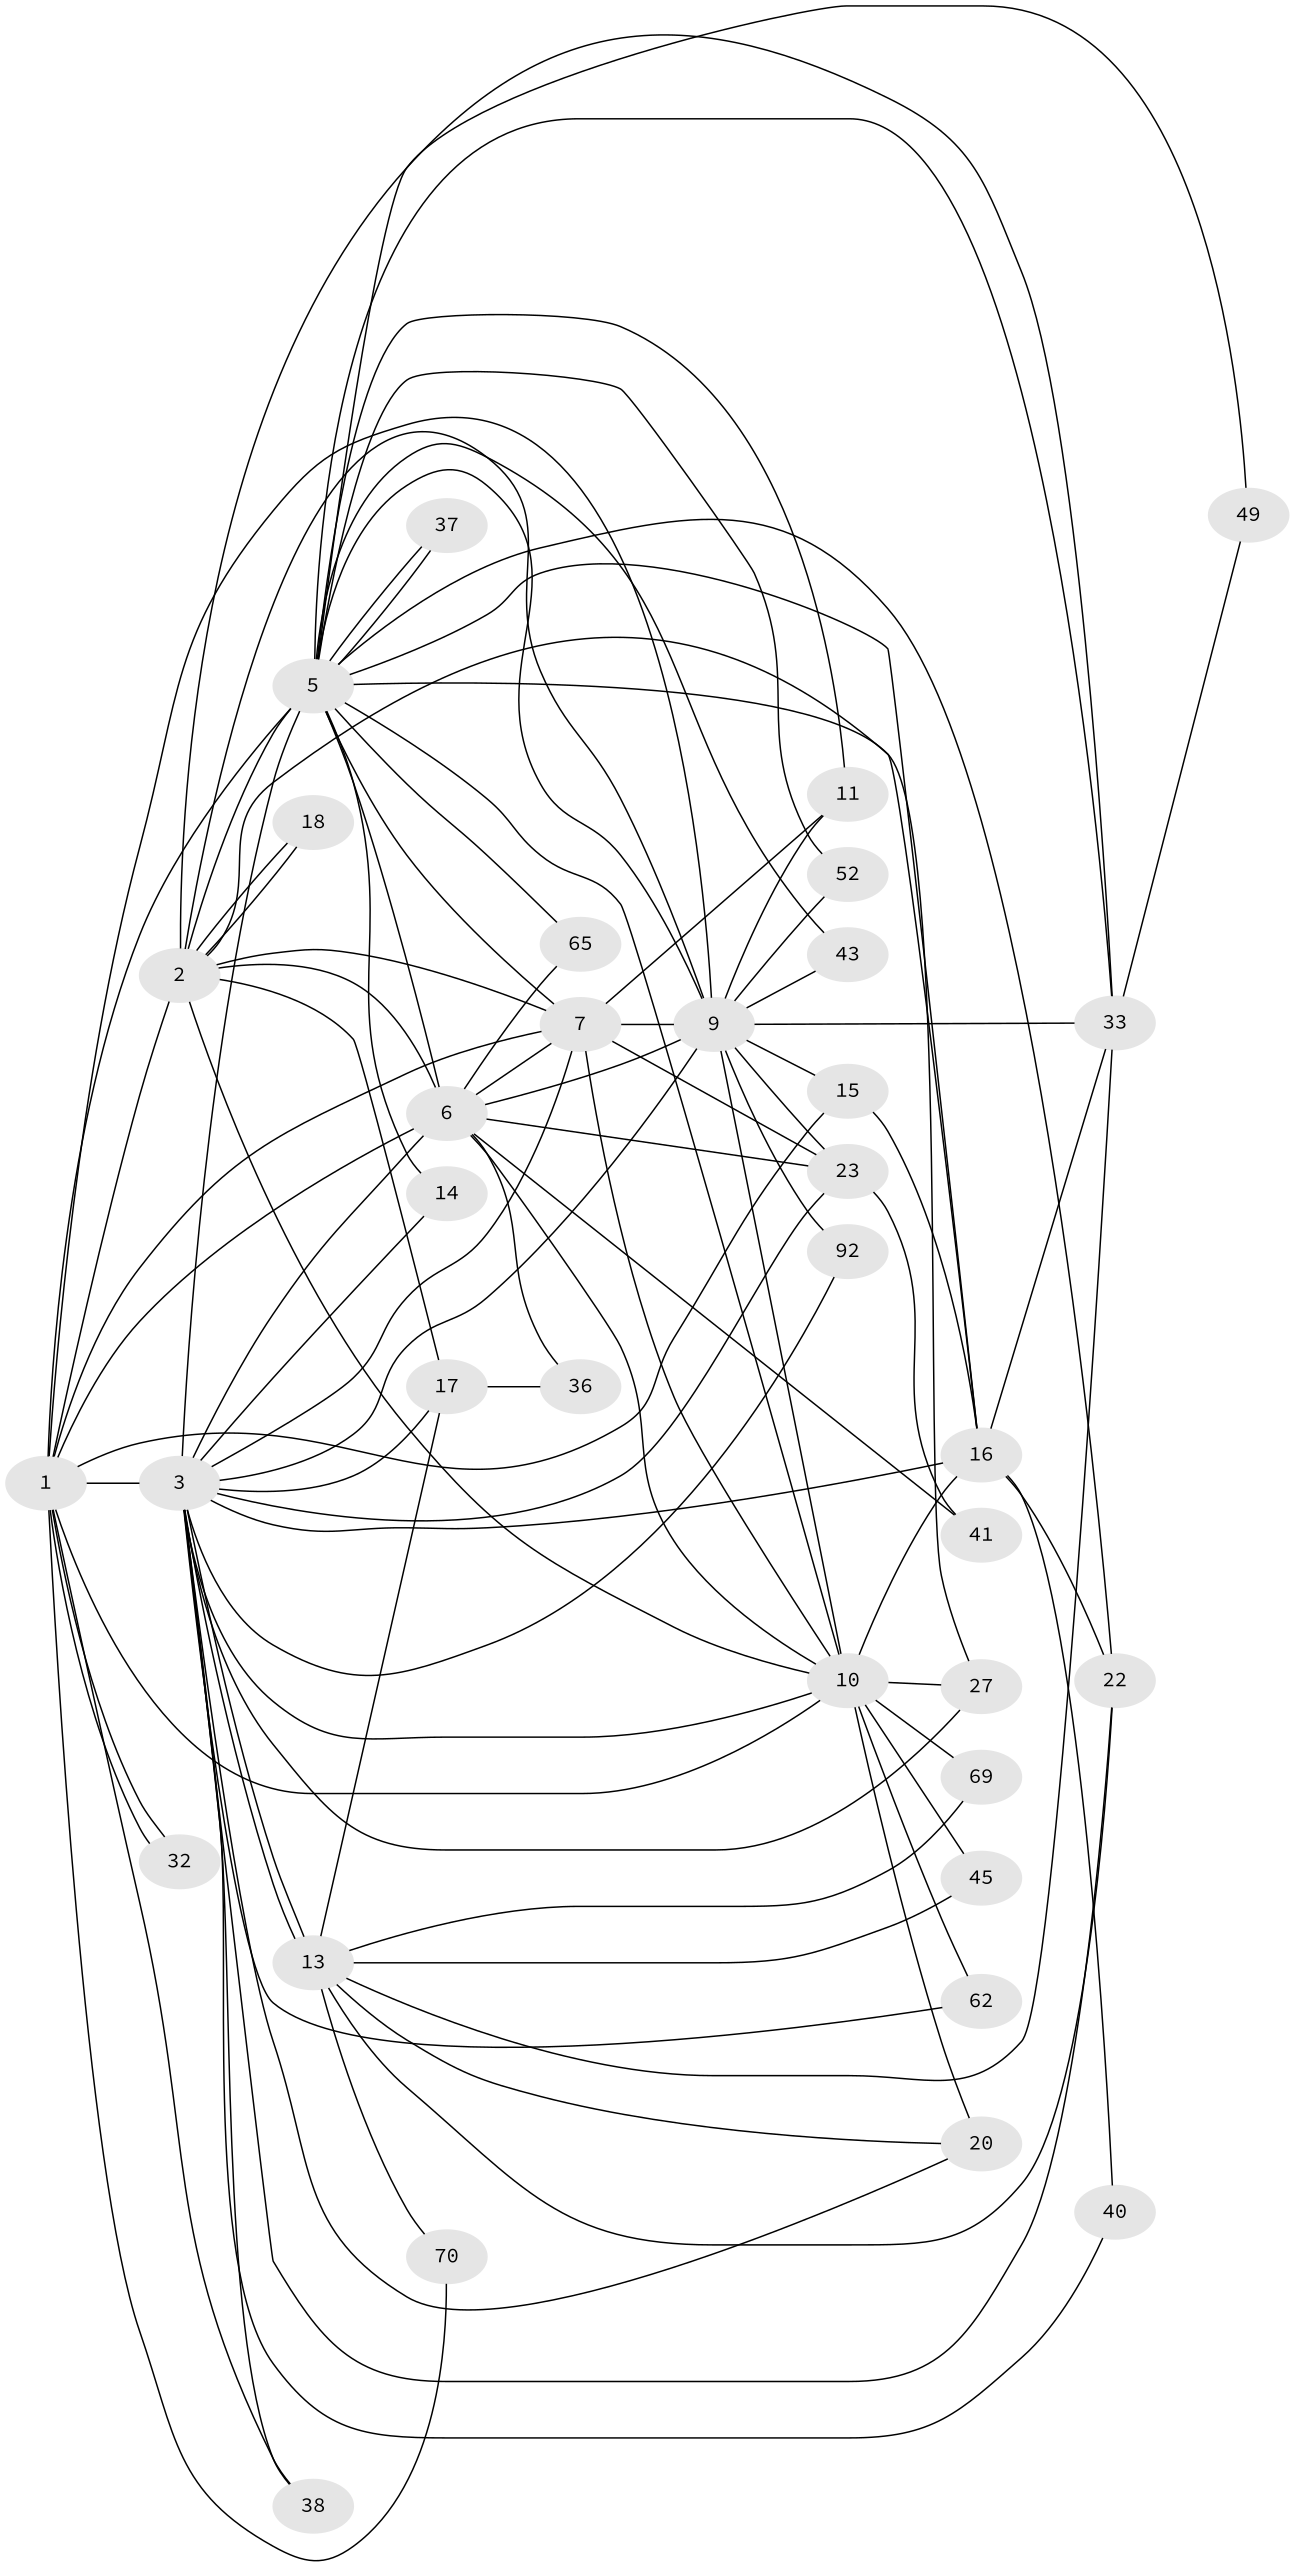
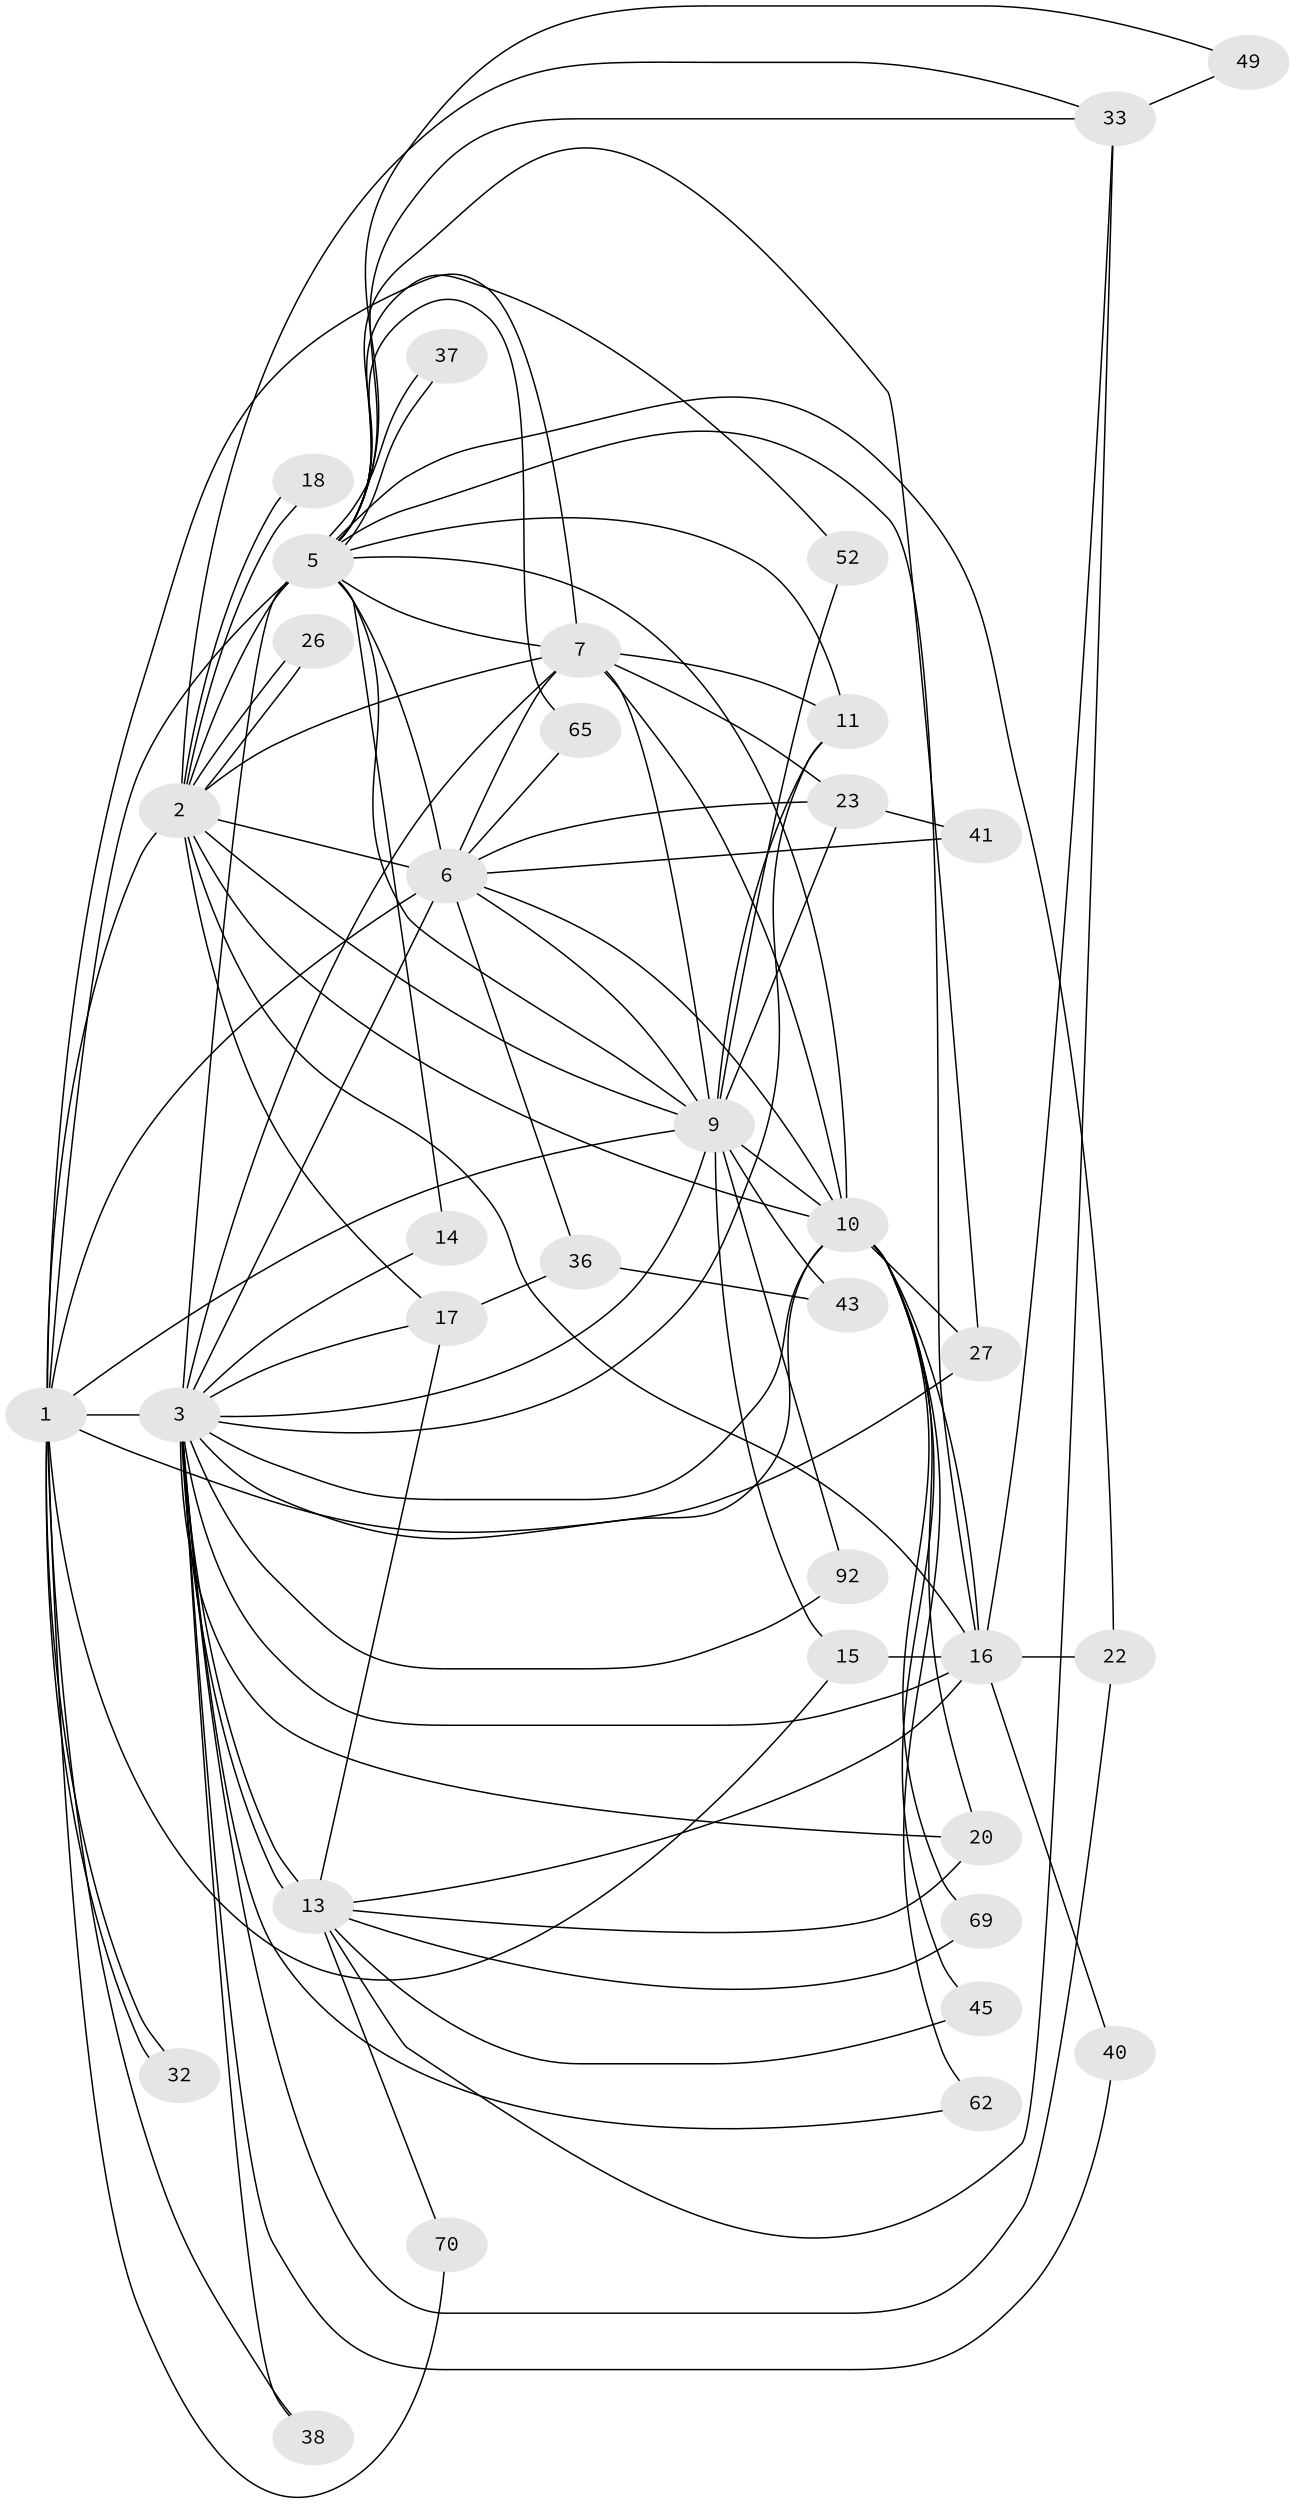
edge "5" -- "43": now "36" -- "43"
node "26": added
edge "33" -- "9": removed
edge "23" -- "3": now "11" -- "3"
edge "22" -- "13": now "16" -- "13"
